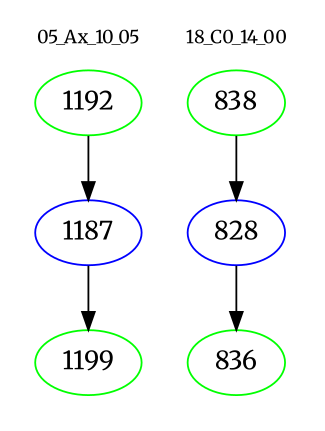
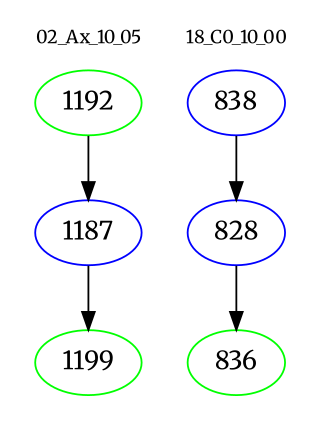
cluster "05_Ax_10_05": label "05_Ax_10_05" -> "02_Ax_10_05"
cluster "18_C0_14_00": label "18_C0_14_00" -> "18_C0_10_00"
node "838": color green -> blue
